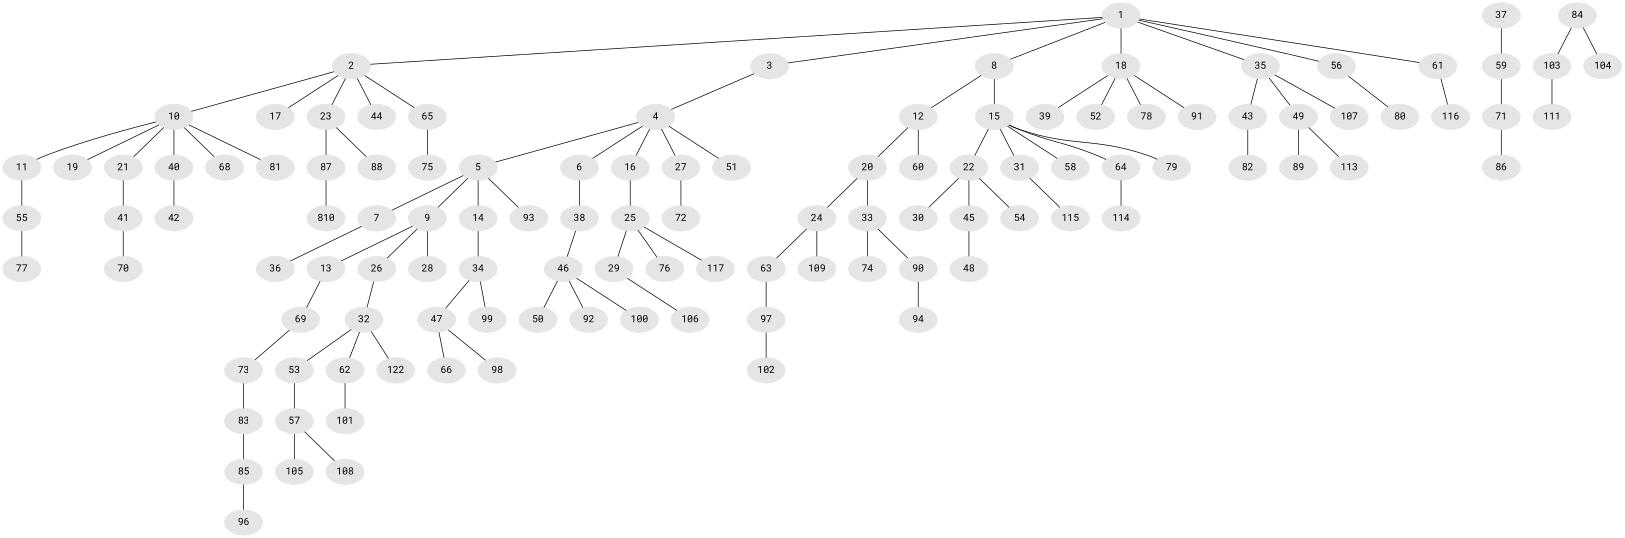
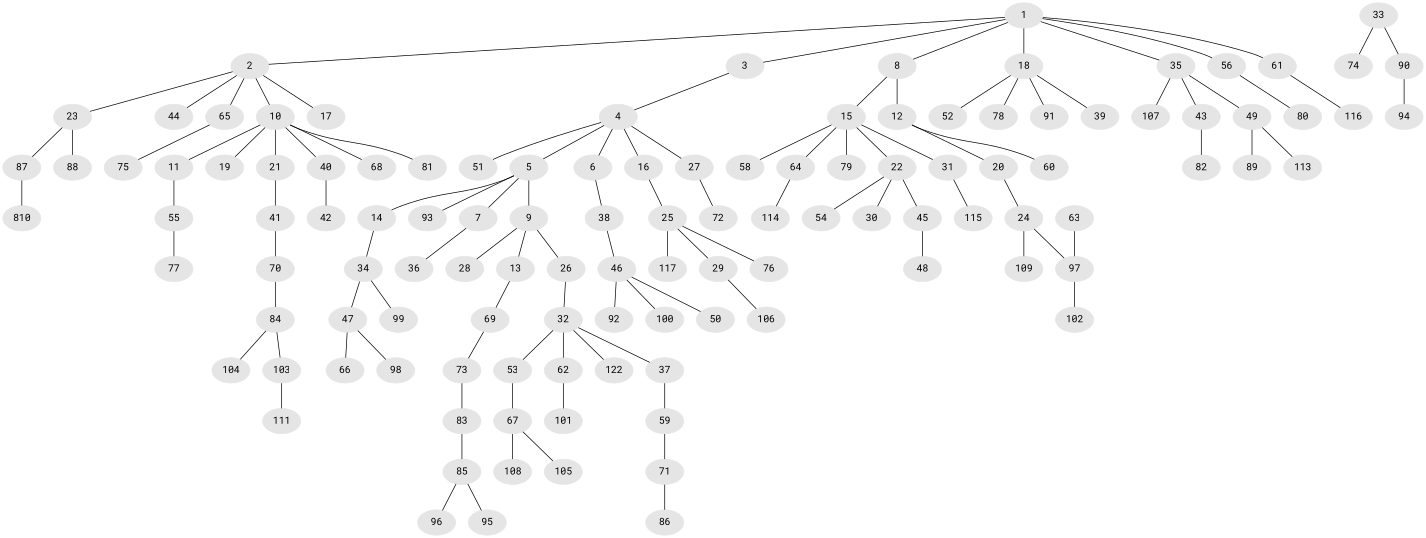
edge "20" -- "33": removed
edge "24" -- "63": now "24" -- "97"
edge "70" -- "84": added
edge "32" -- "37": added
node "57": label "57" -> "67"
node "95": added
